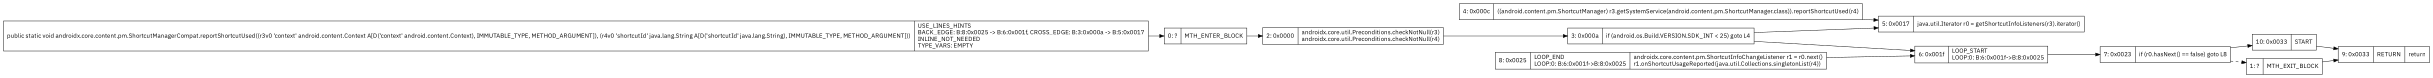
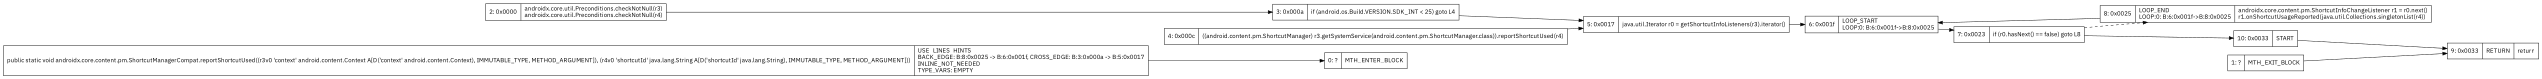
edge "0: ?" -> "2: 0x0000": removed
edge "3: 0x000a" -> "6: 0x001f": now "5: 0x0017" -> "6: 0x001f"
edge "7: 0x0023" -> "1: ?": now "7: 0x0023" -> "8: 0x0025"
